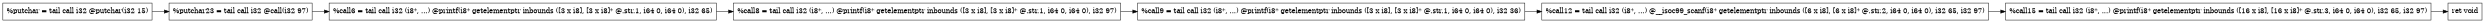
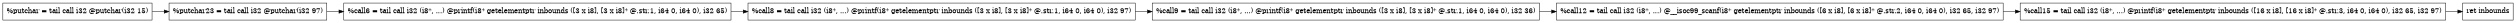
node "%putchar23 = tail call i32 @call(i32 97)": label "%putchar23 = tail call i32 @call(i32 97)" -> "%putchar23 = tail call i32 @putchar(i32 97)"
node "ret void": label "ret void" -> "ret inbounds"
